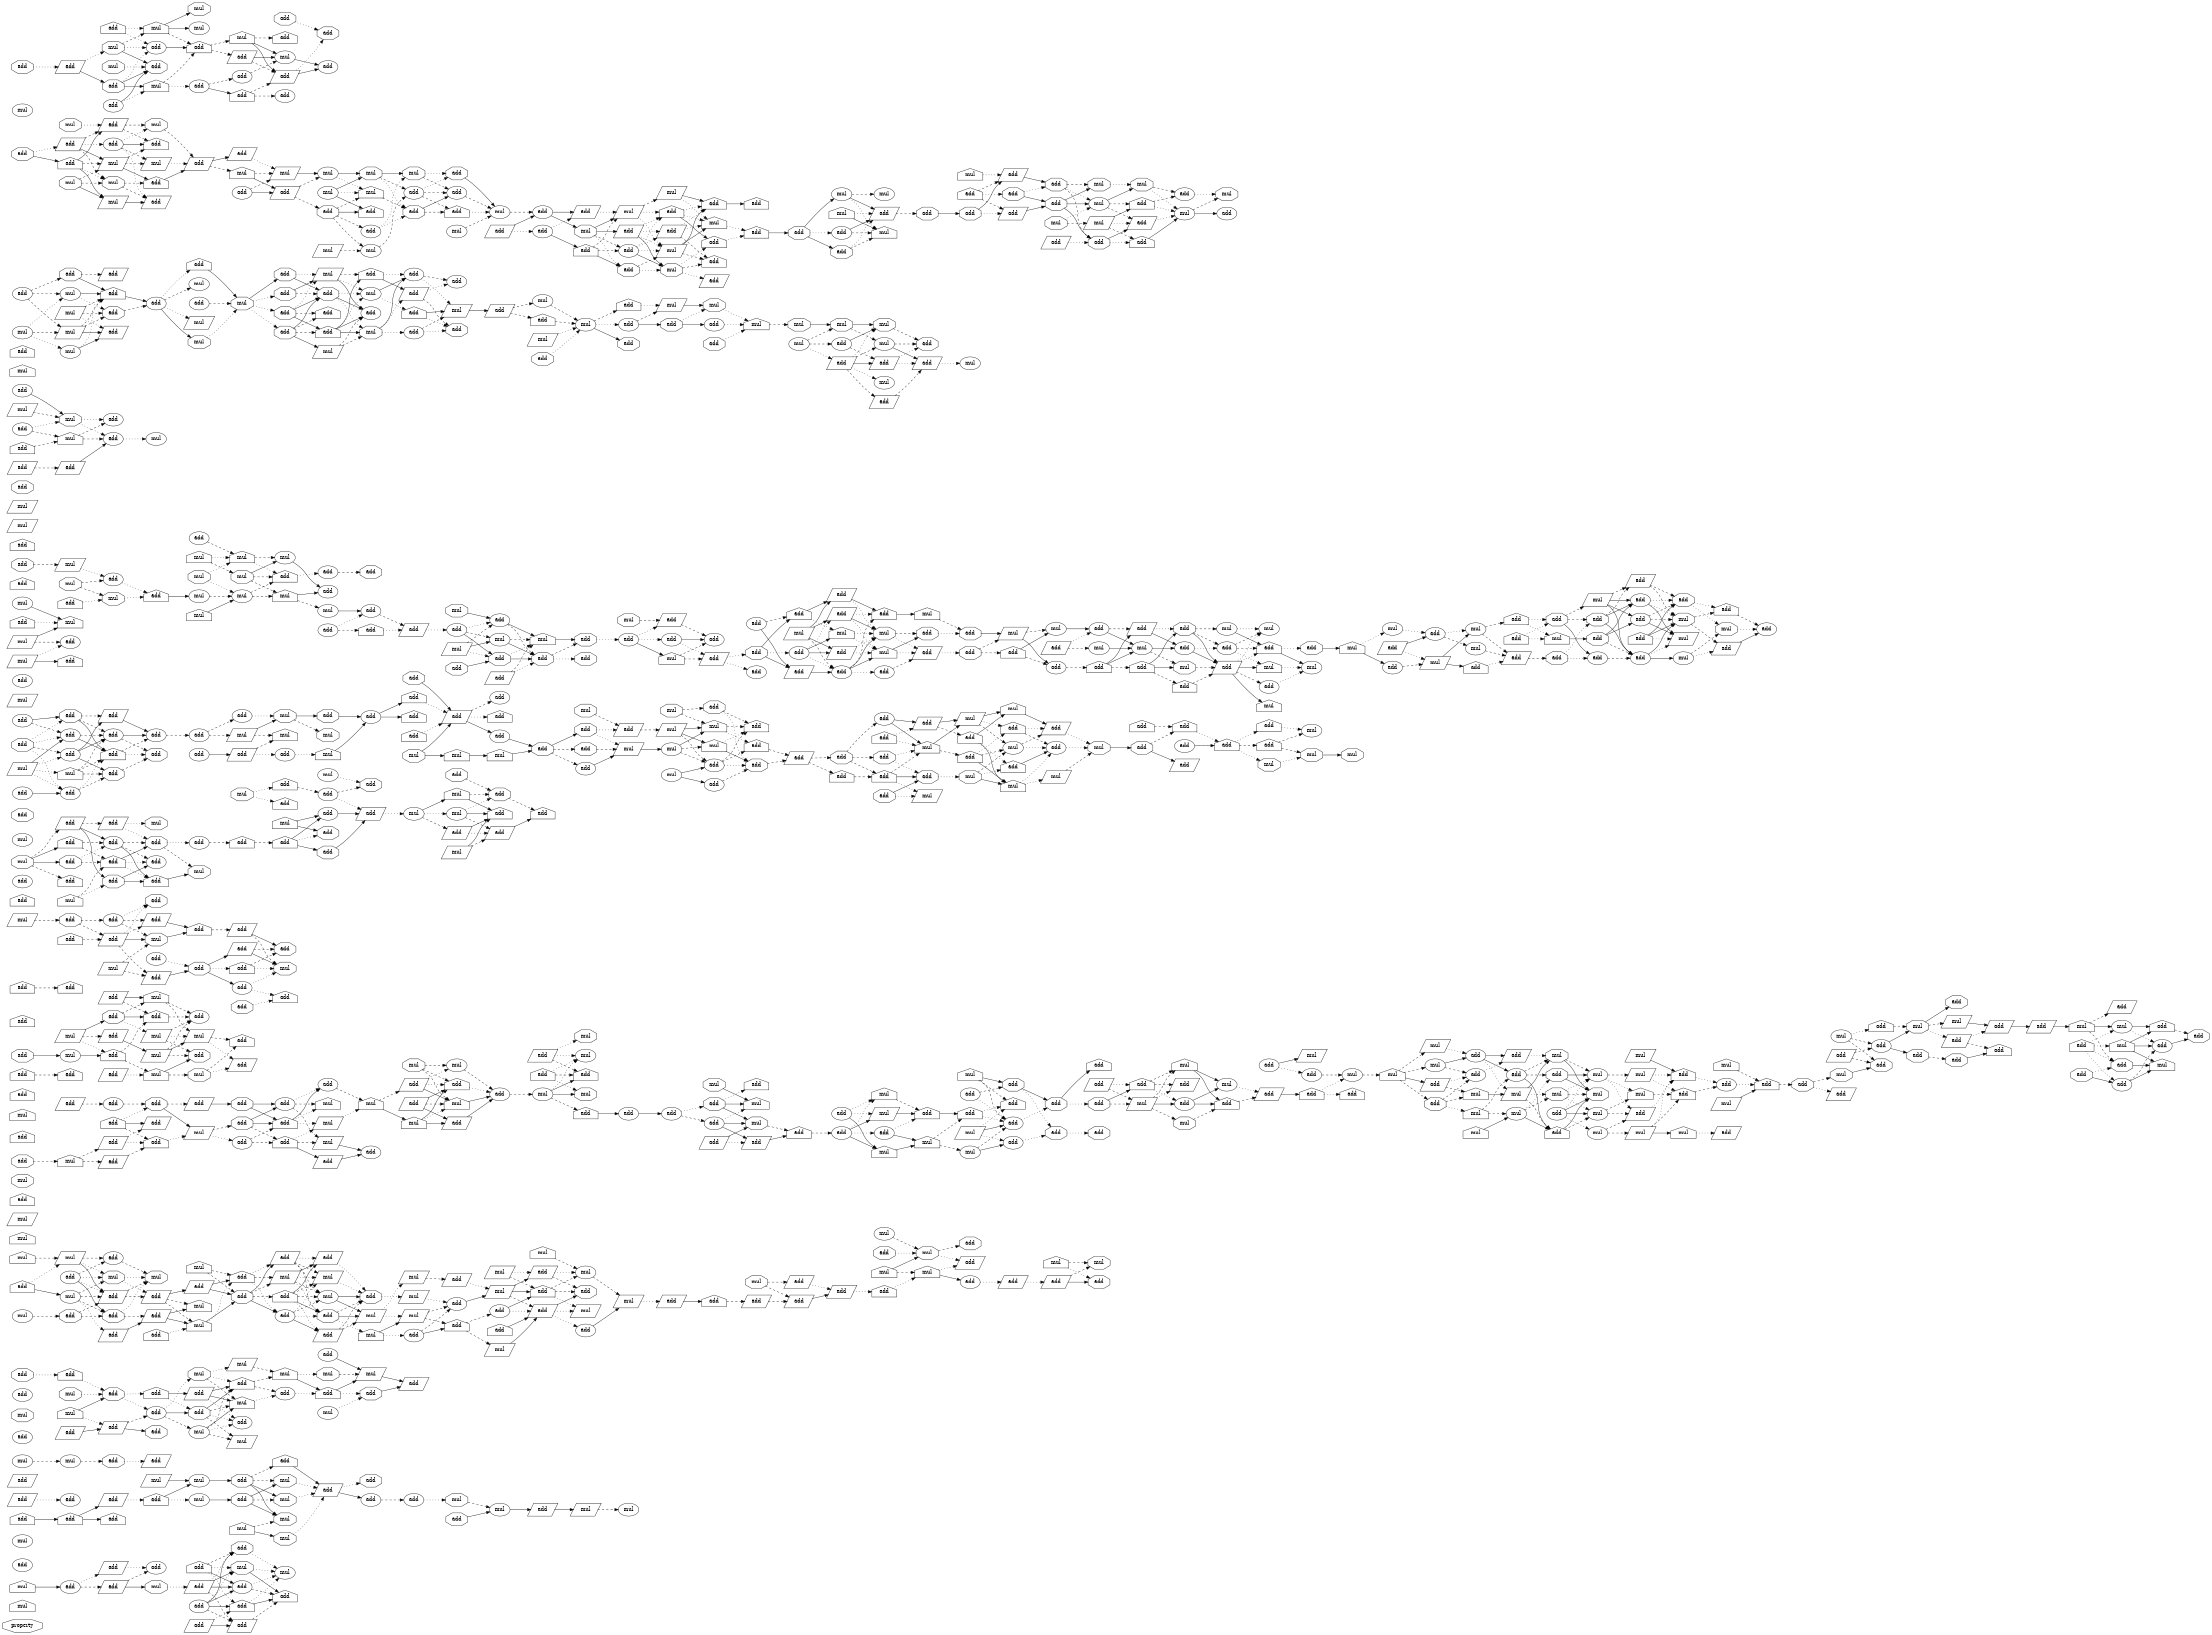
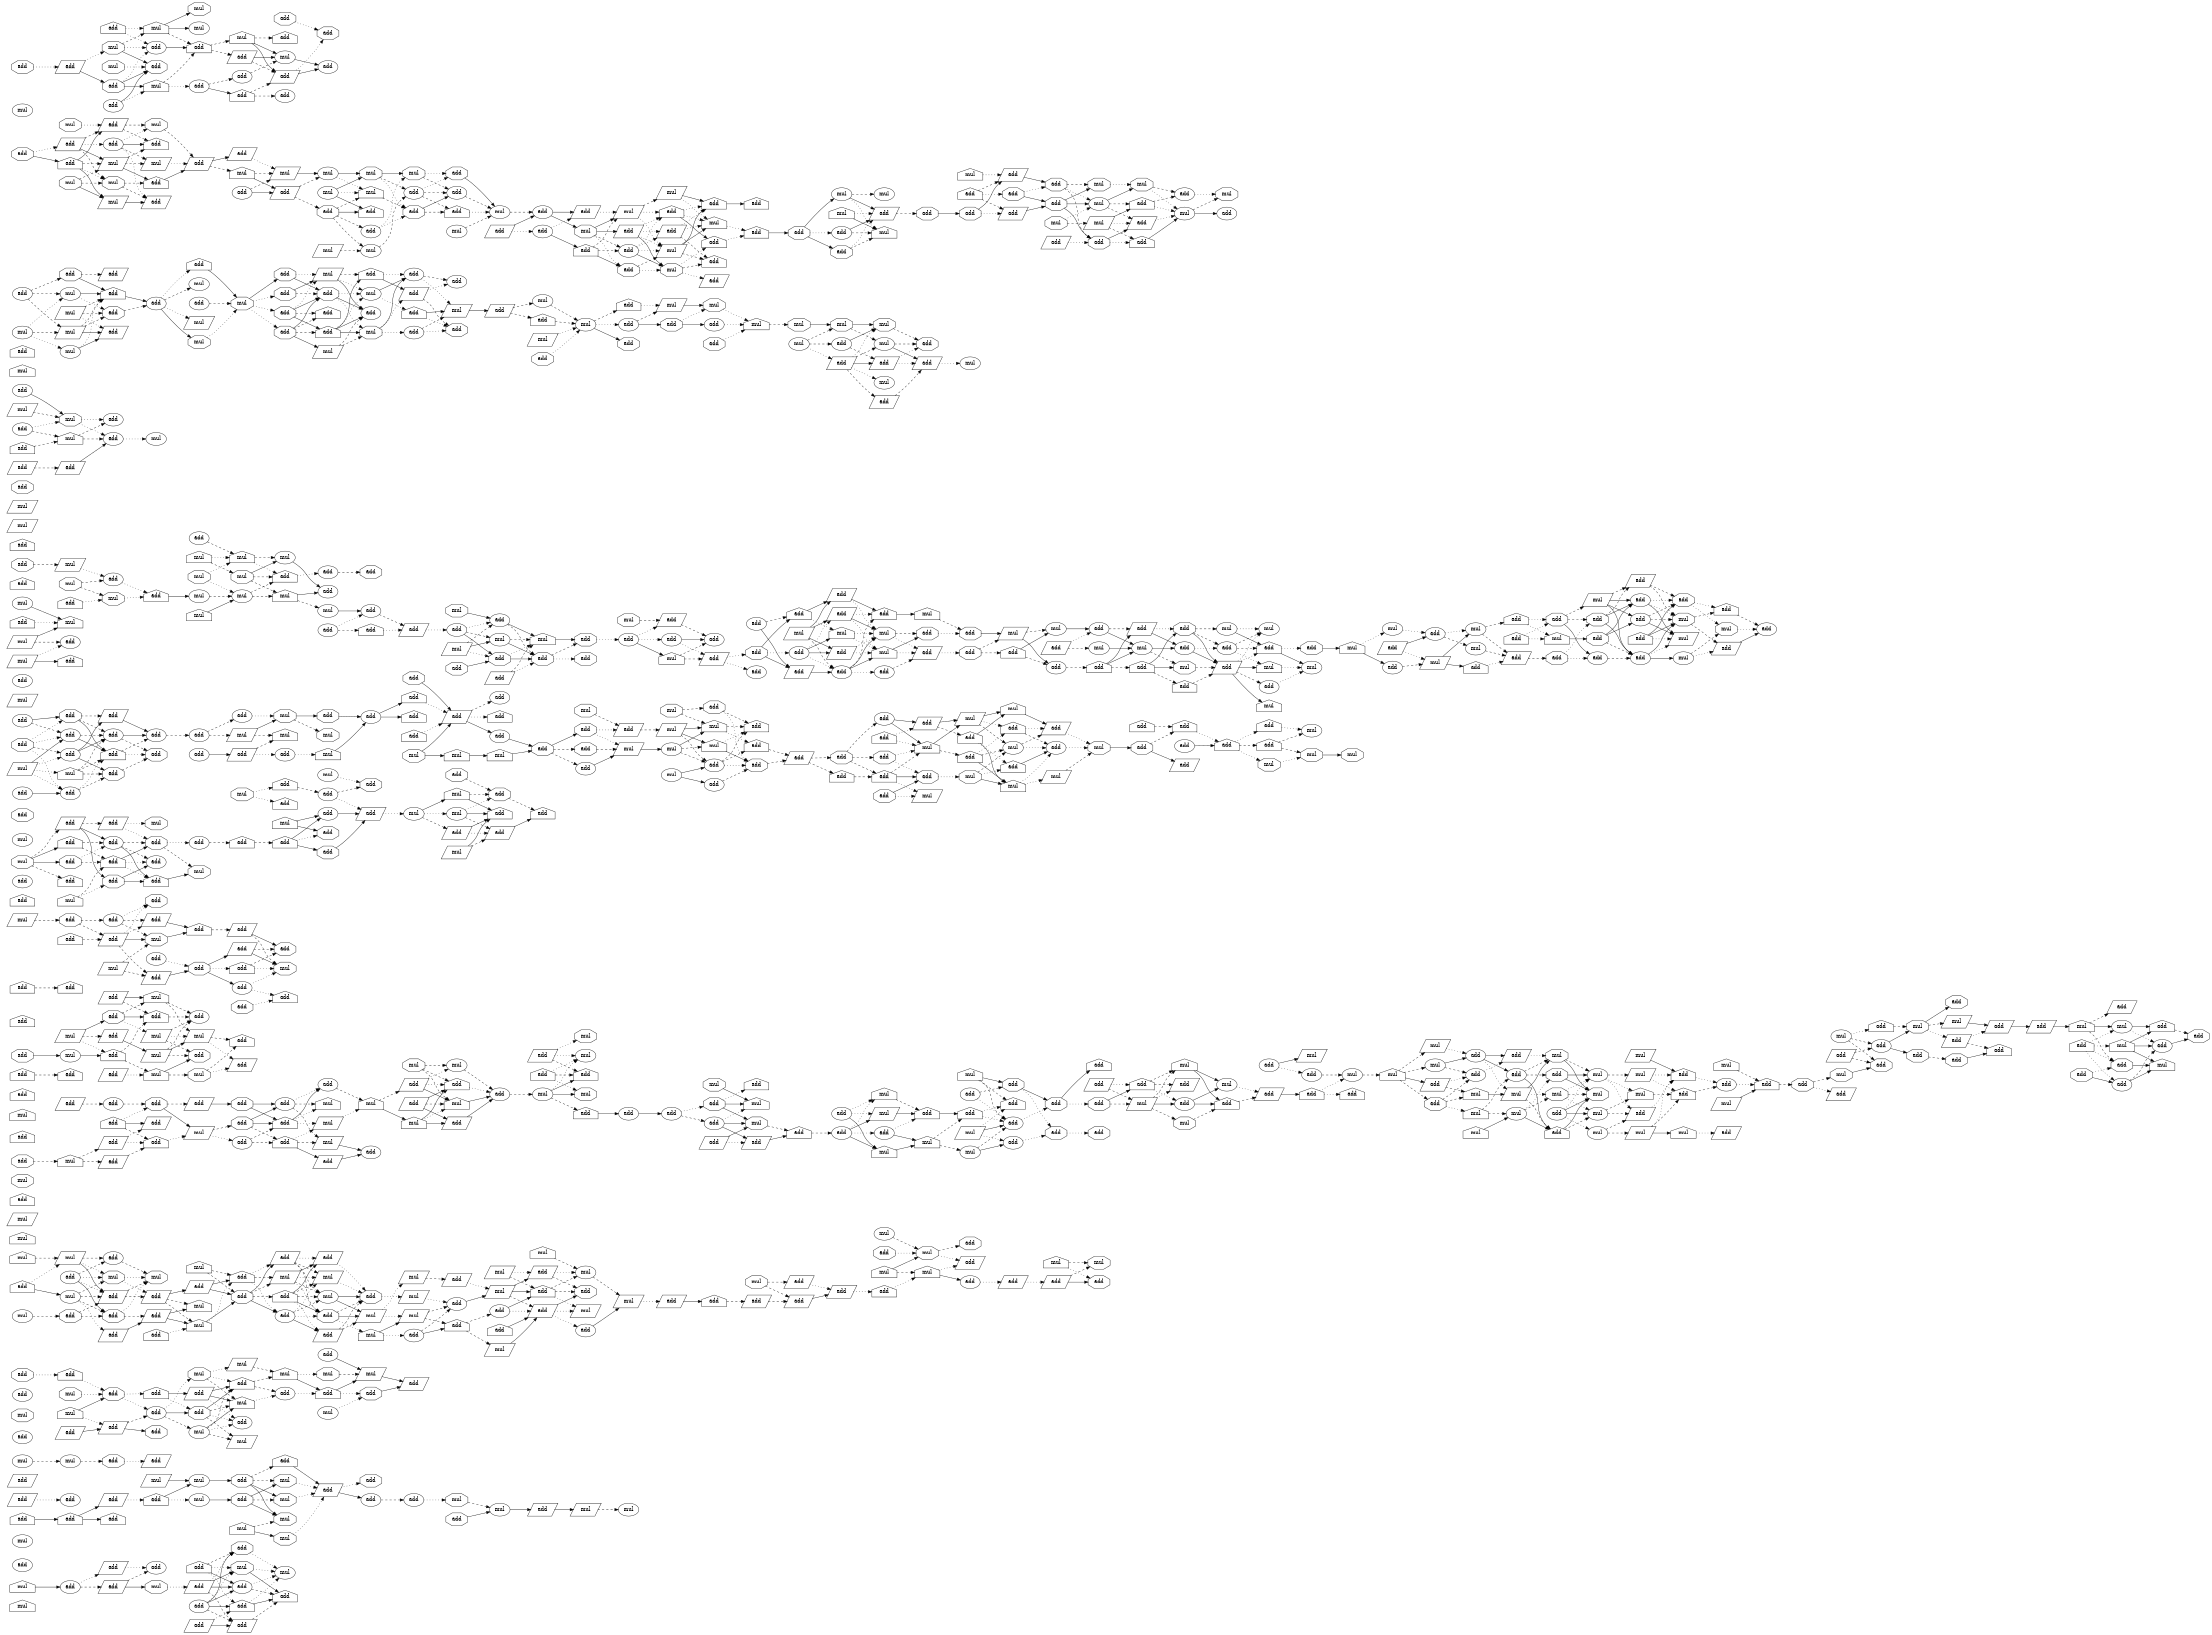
node "property": removed
